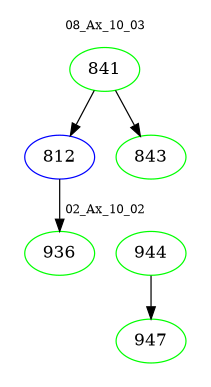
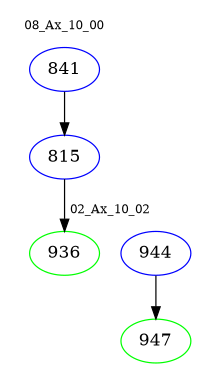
cluster "08_Ax_10_03": label "08_Ax_10_03" -> "08_Ax_10_00"
node "841": color green -> blue
node "812": label "812" -> "815"
node "843": removed
node "944": color green -> blue
